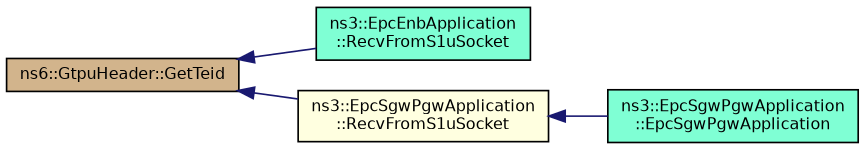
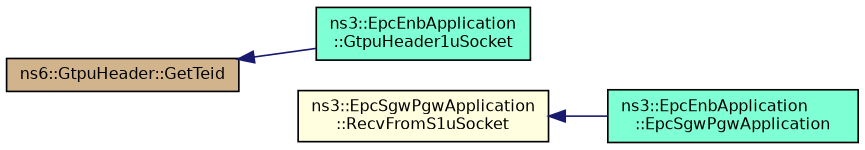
node "ns3::EpcEnbApplication ::RecvFromS1uSocket": label "ns3::EpcEnbApplication ::RecvFromS1uSocket" -> "ns3::EpcEnbApplication ::GtpuHeader1uSocket"
edge "ns3::EpcSgwPgwApplication ::RecvFromS1uSocket" -> "ns6::GtpuHeader::GetTeid": removed
node "ns3::EpcSgwPgwApplication ::EpcSgwPgwApplication": label "ns3::EpcSgwPgwApplication ::EpcSgwPgwApplication" -> "ns3::EpcEnbApplication ::EpcSgwPgwApplication"
